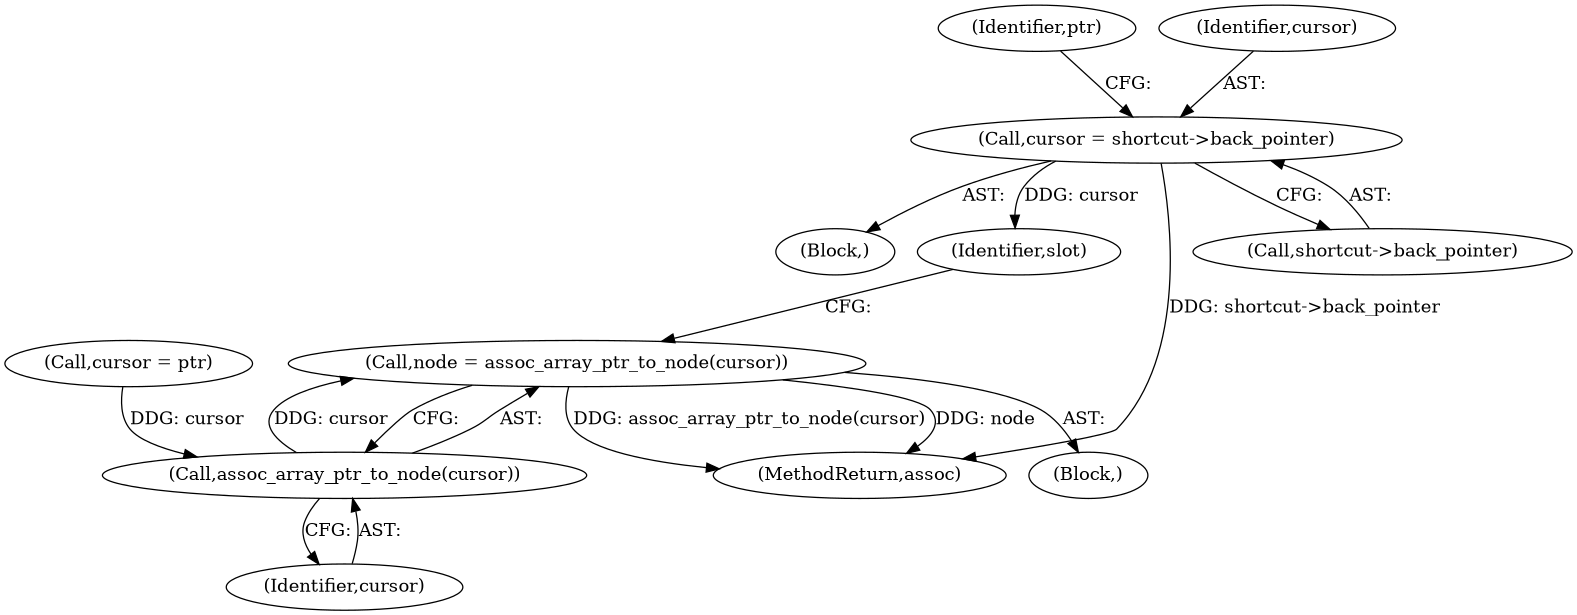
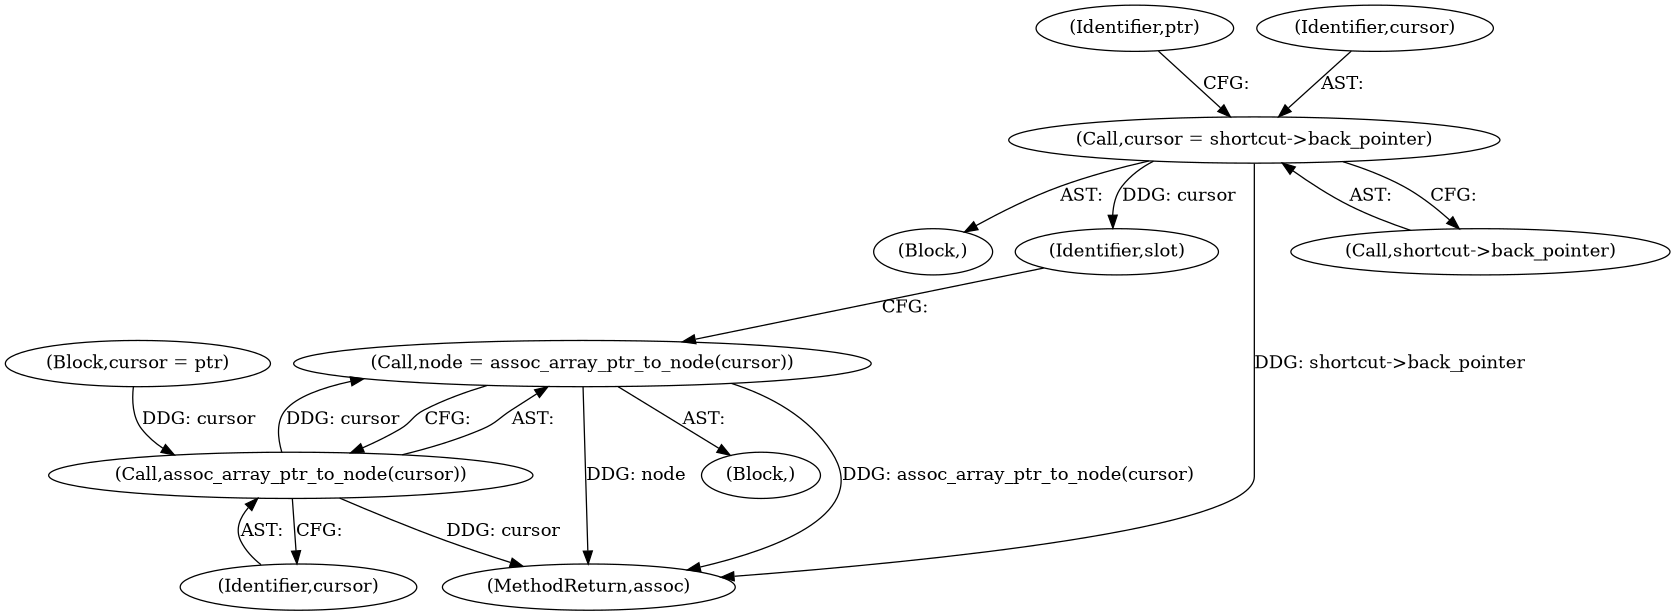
node "(Call,cursor = ptr)": label "(Call,cursor = ptr)" -> "(Block,cursor = ptr)"
edge "(Call,assoc_array_ptr_to_node(cursor))" -> "(MethodReturn,assoc)": added, label "DDG: cursor"
